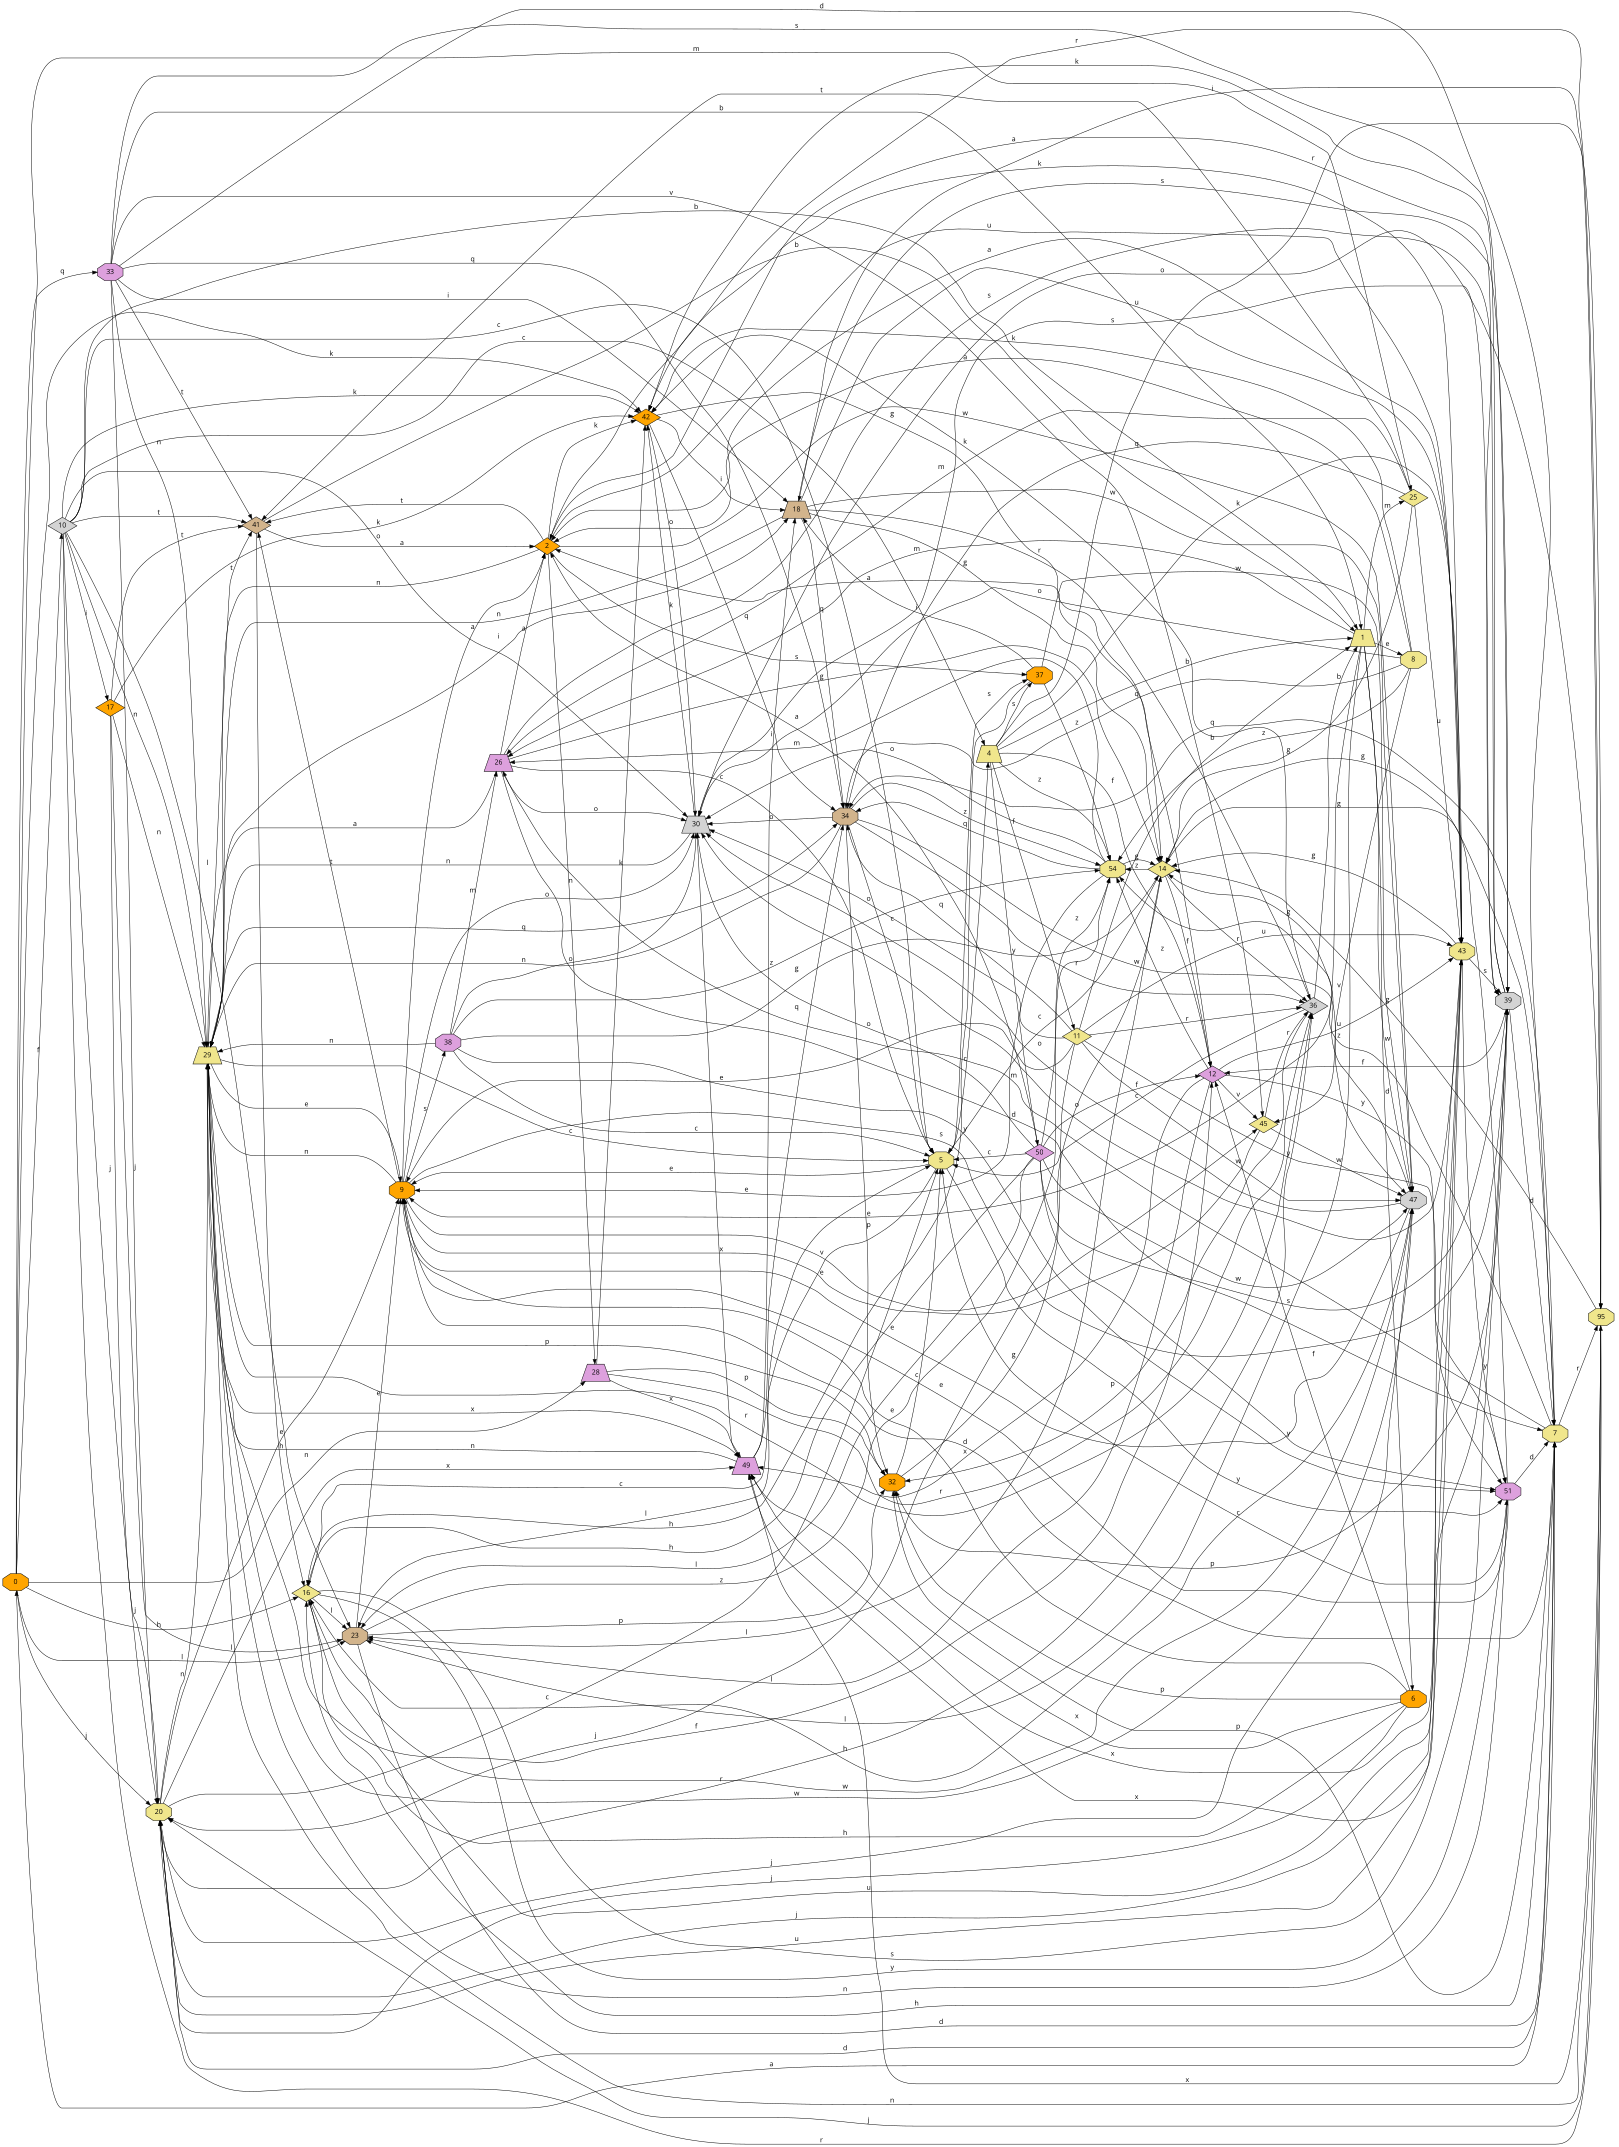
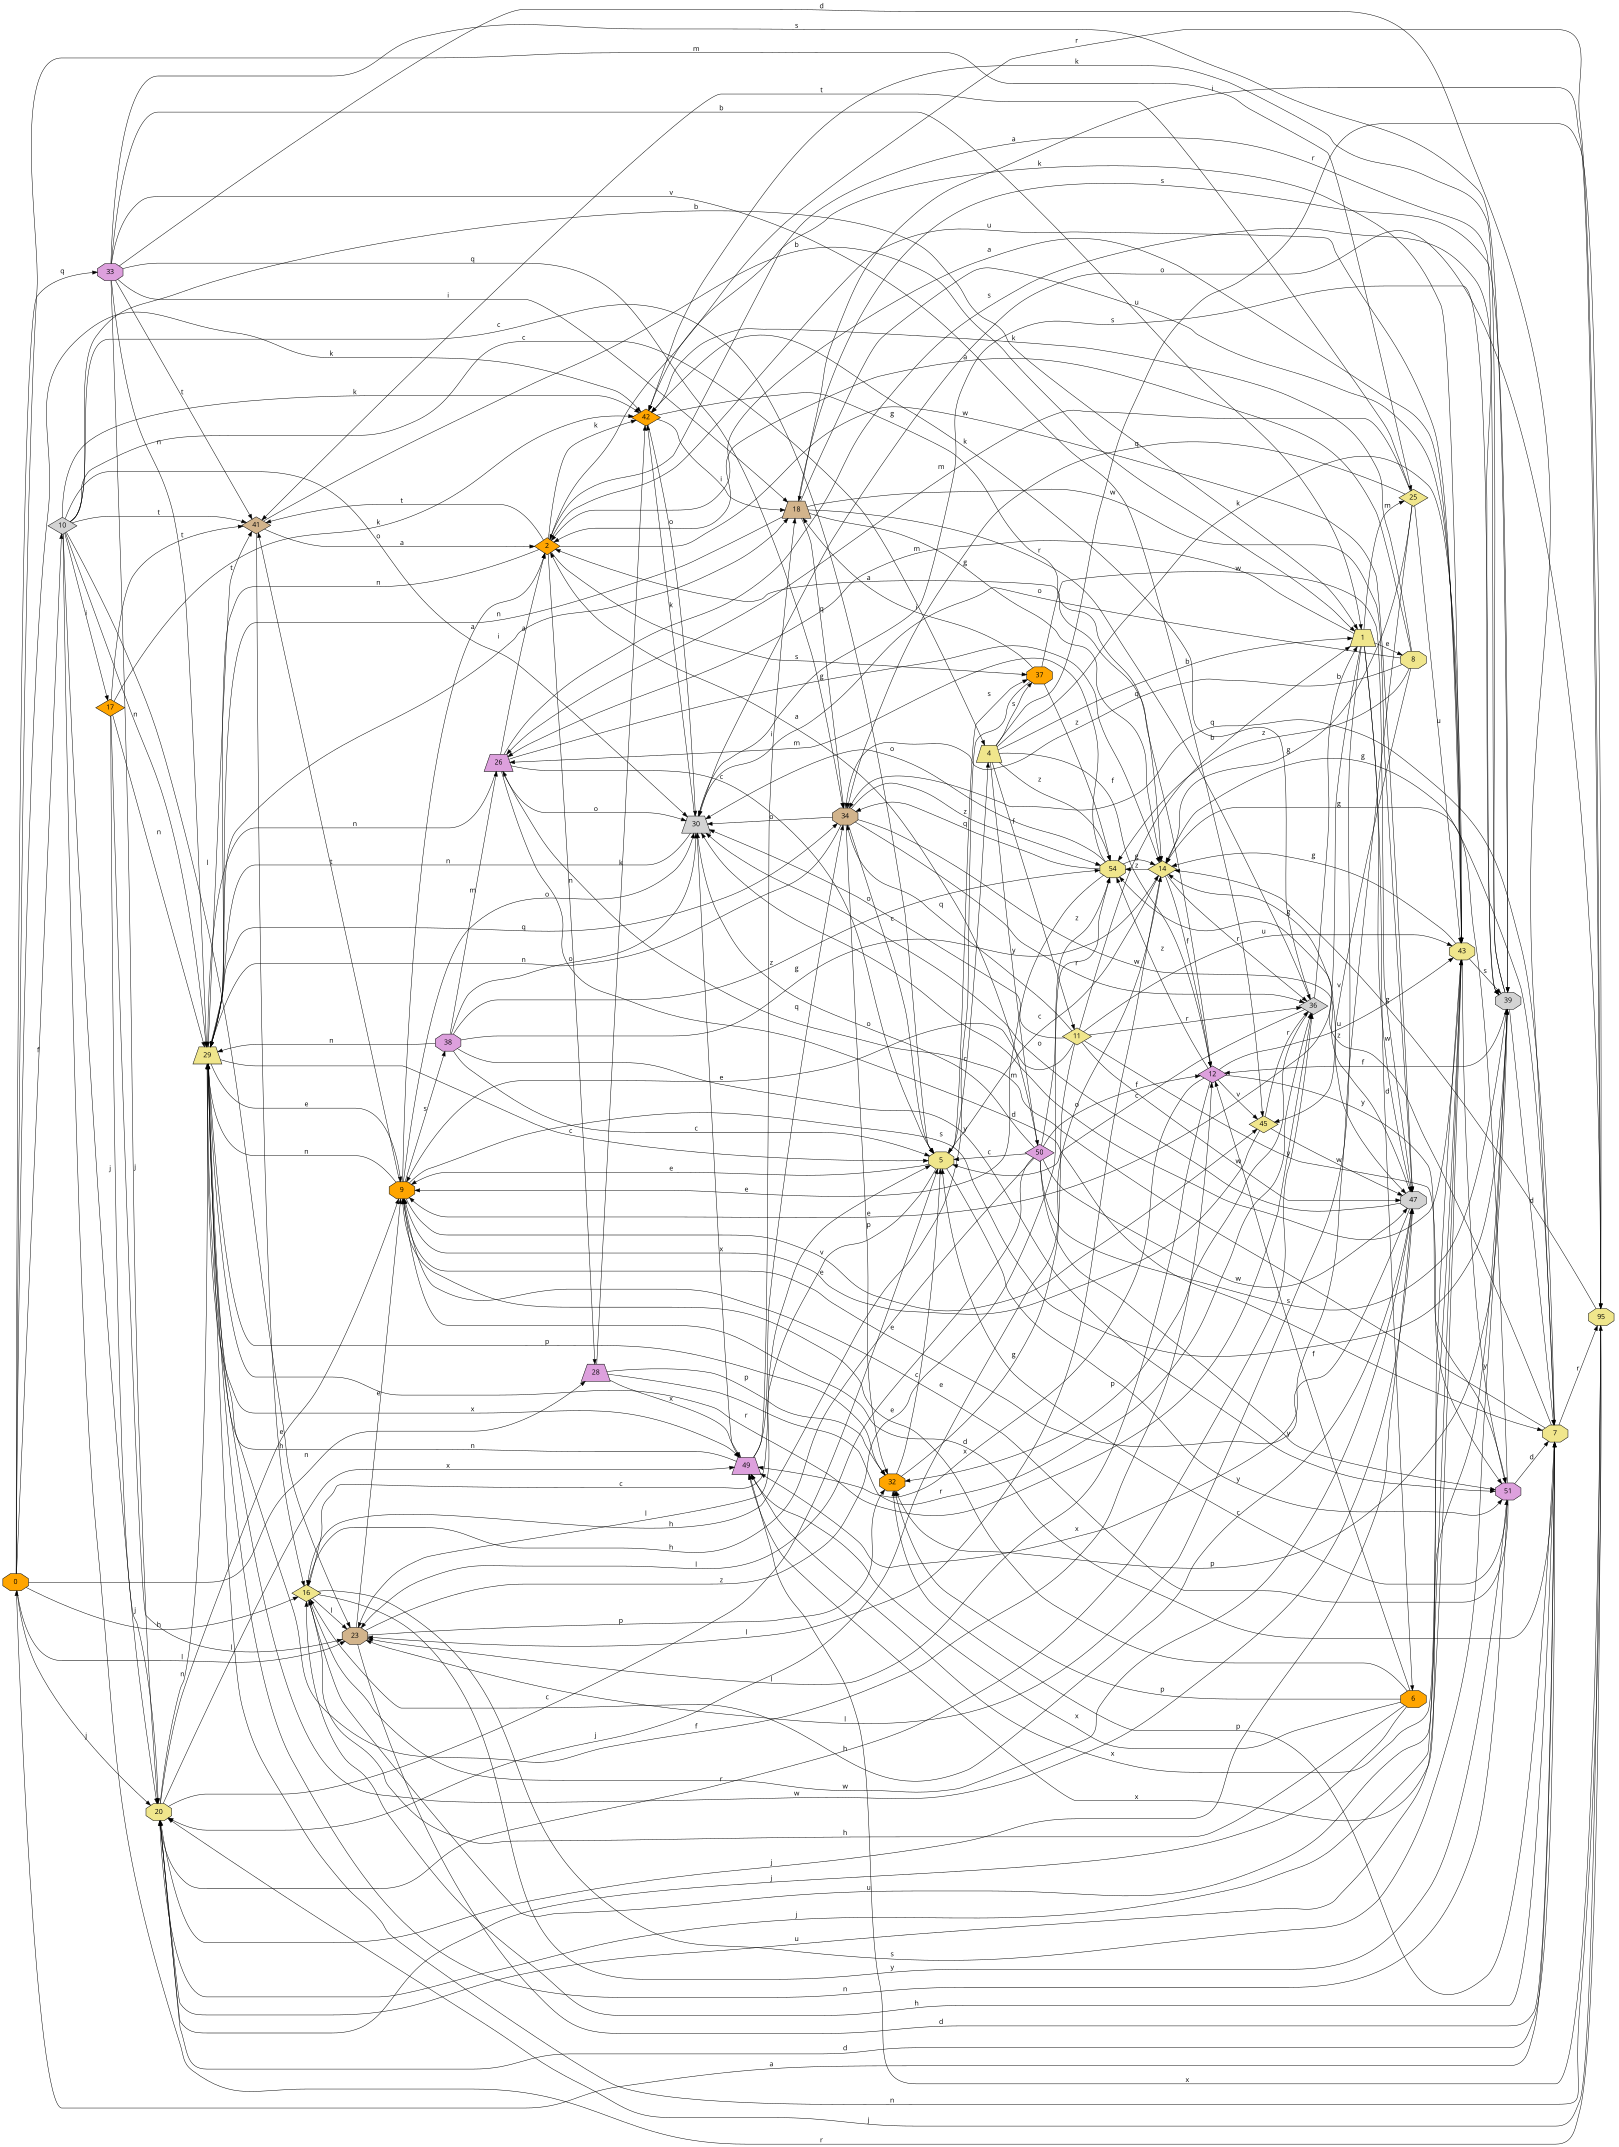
edge "42" -> "34": removed, label "q"
edge "26" -> "29": label "a" -> "n"
edge "25" -> "49": added, label "x"
